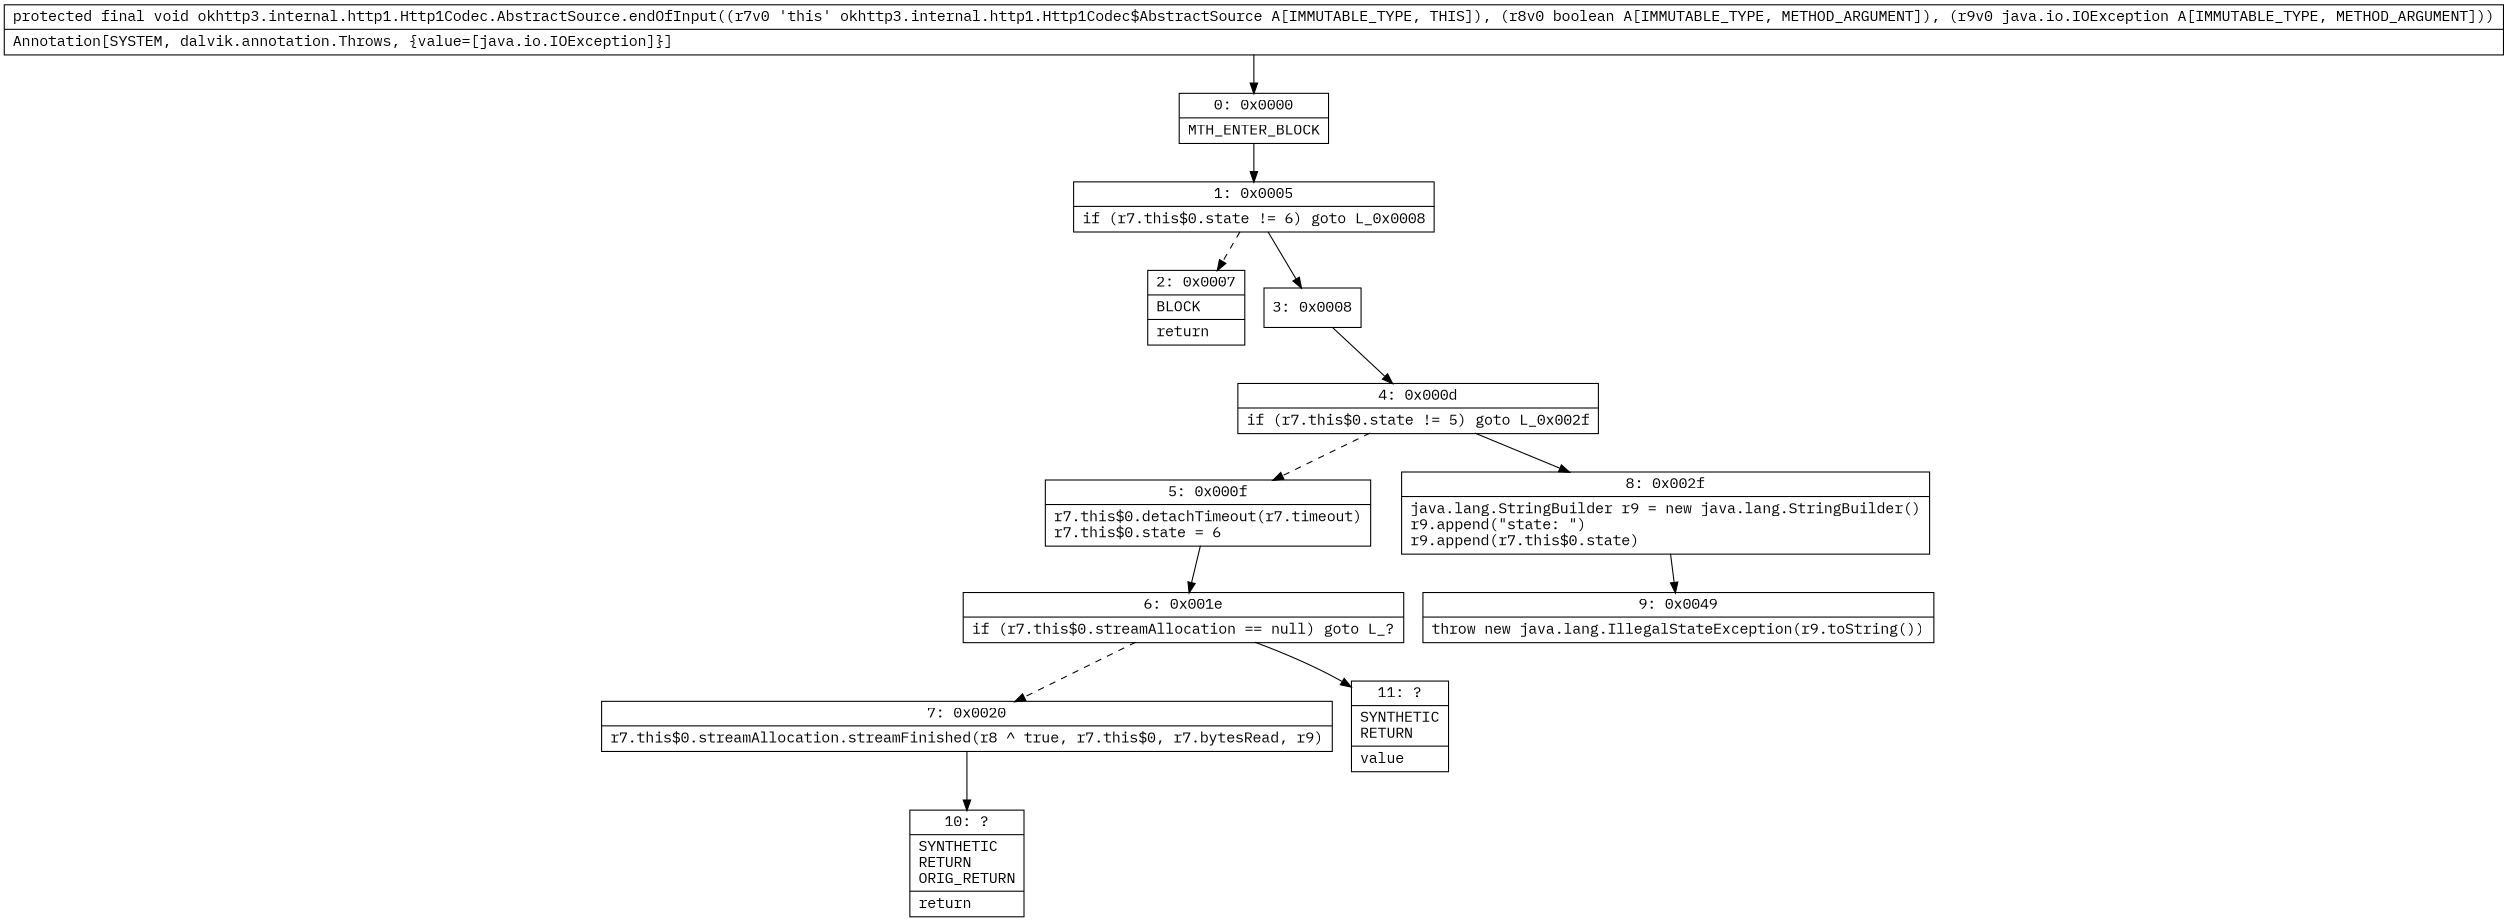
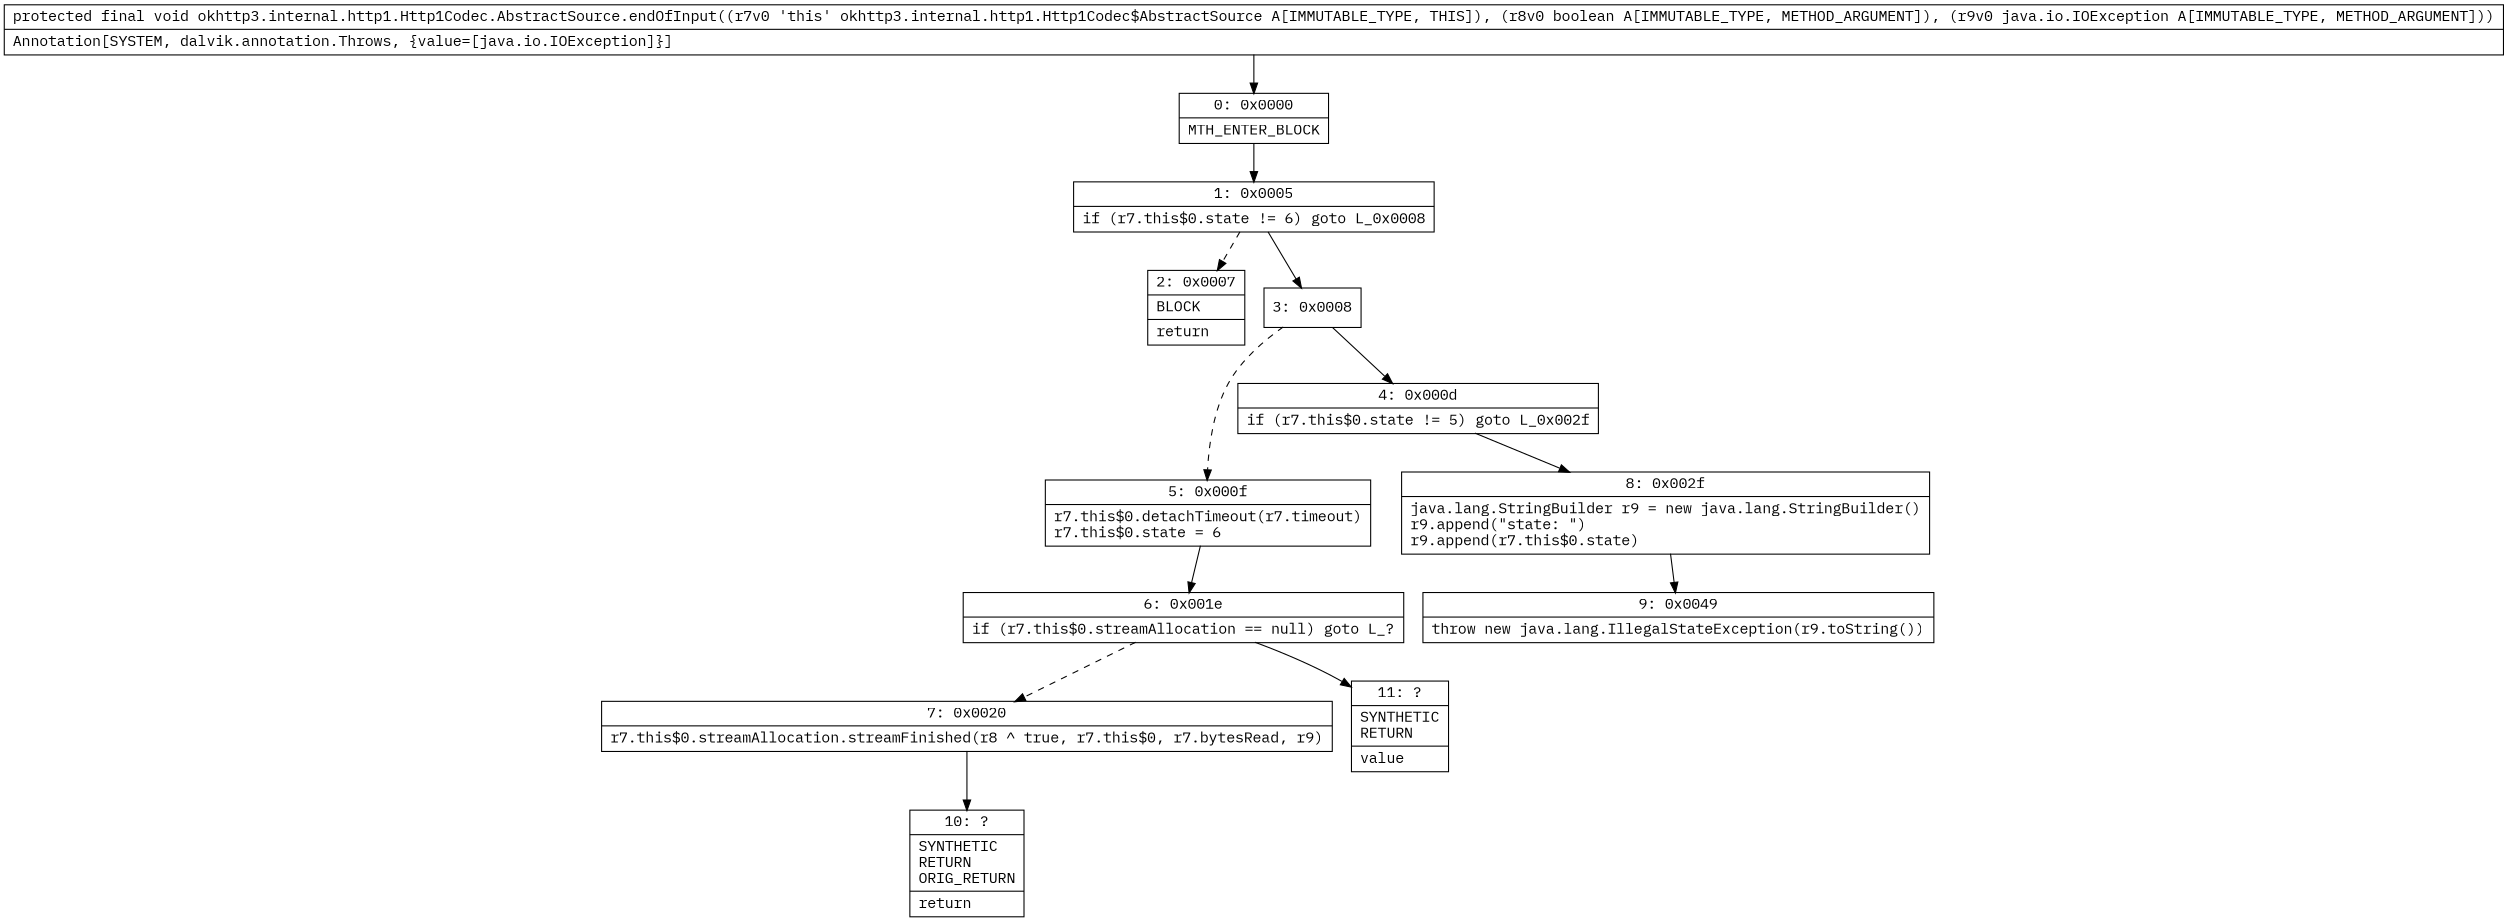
edge "4: 0x000d" -> "5: 0x000f": now "3: 0x0008" -> "5: 0x000f"
